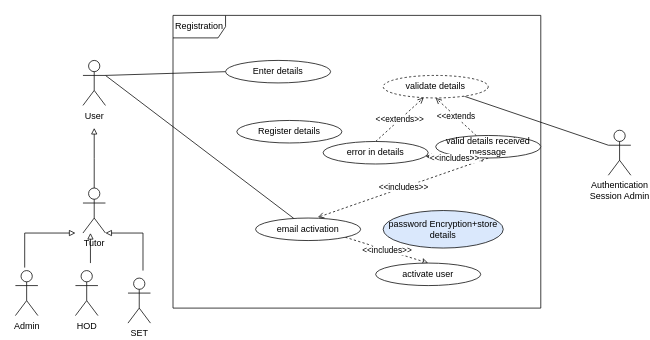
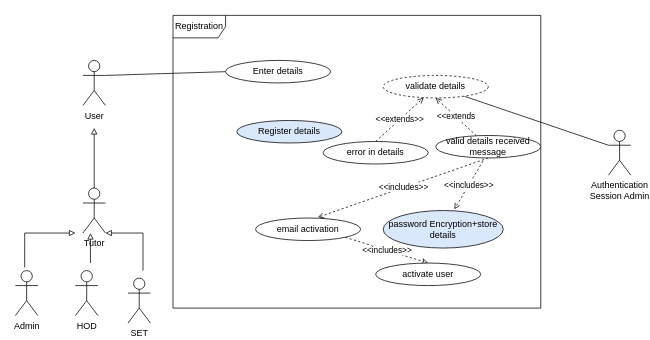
node "Register details": fillcolor #ffffff -> #dae8fc
edge "User" -- "email activation": removed
edge "valid details received message" -> "error in details": now "valid details received message" -> "password Encryption+store details"
